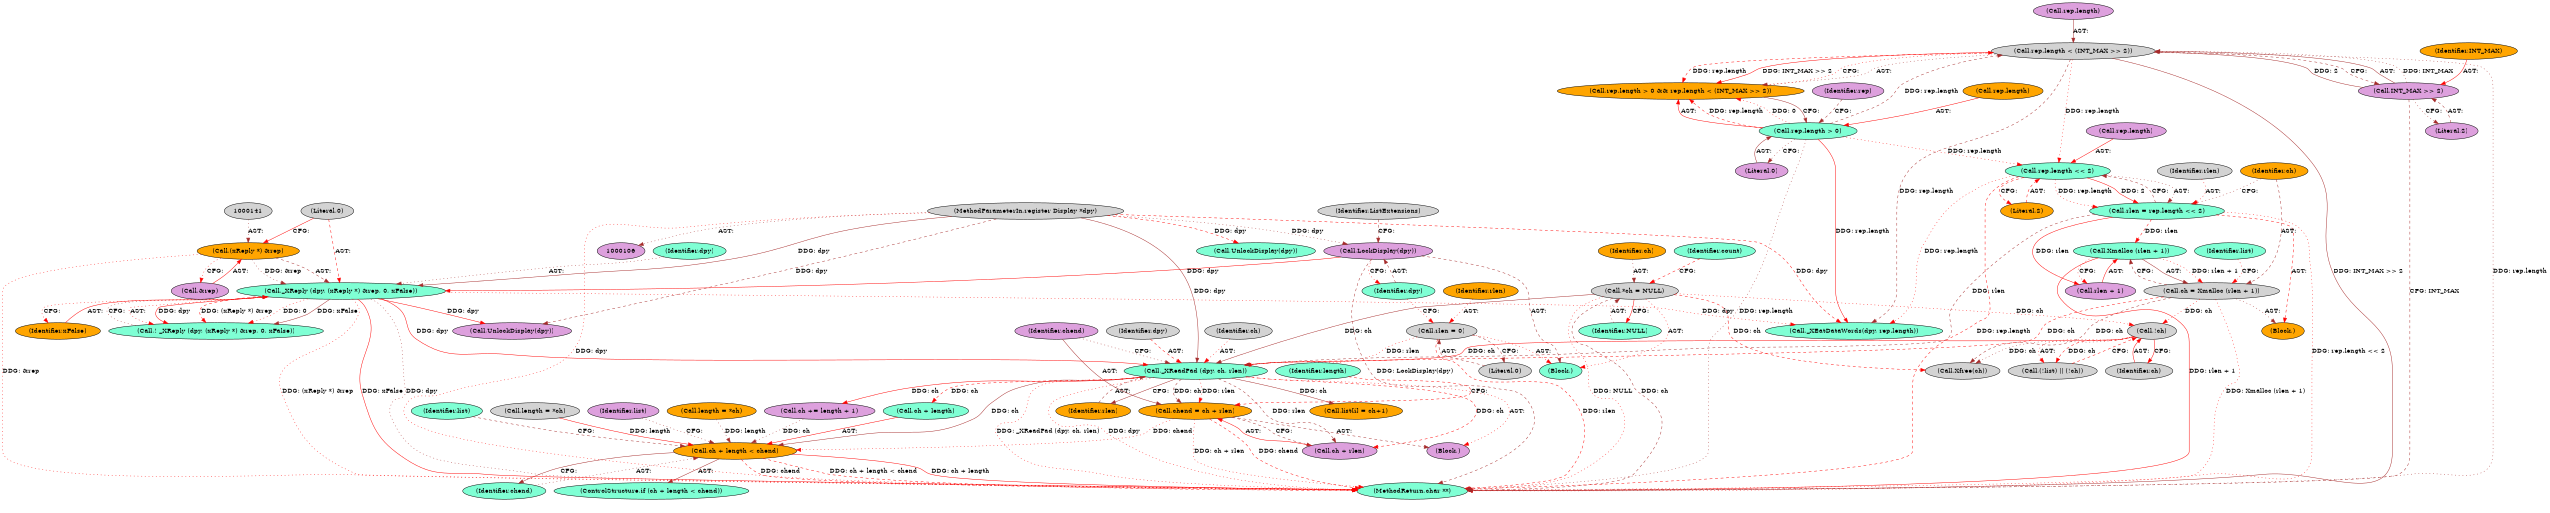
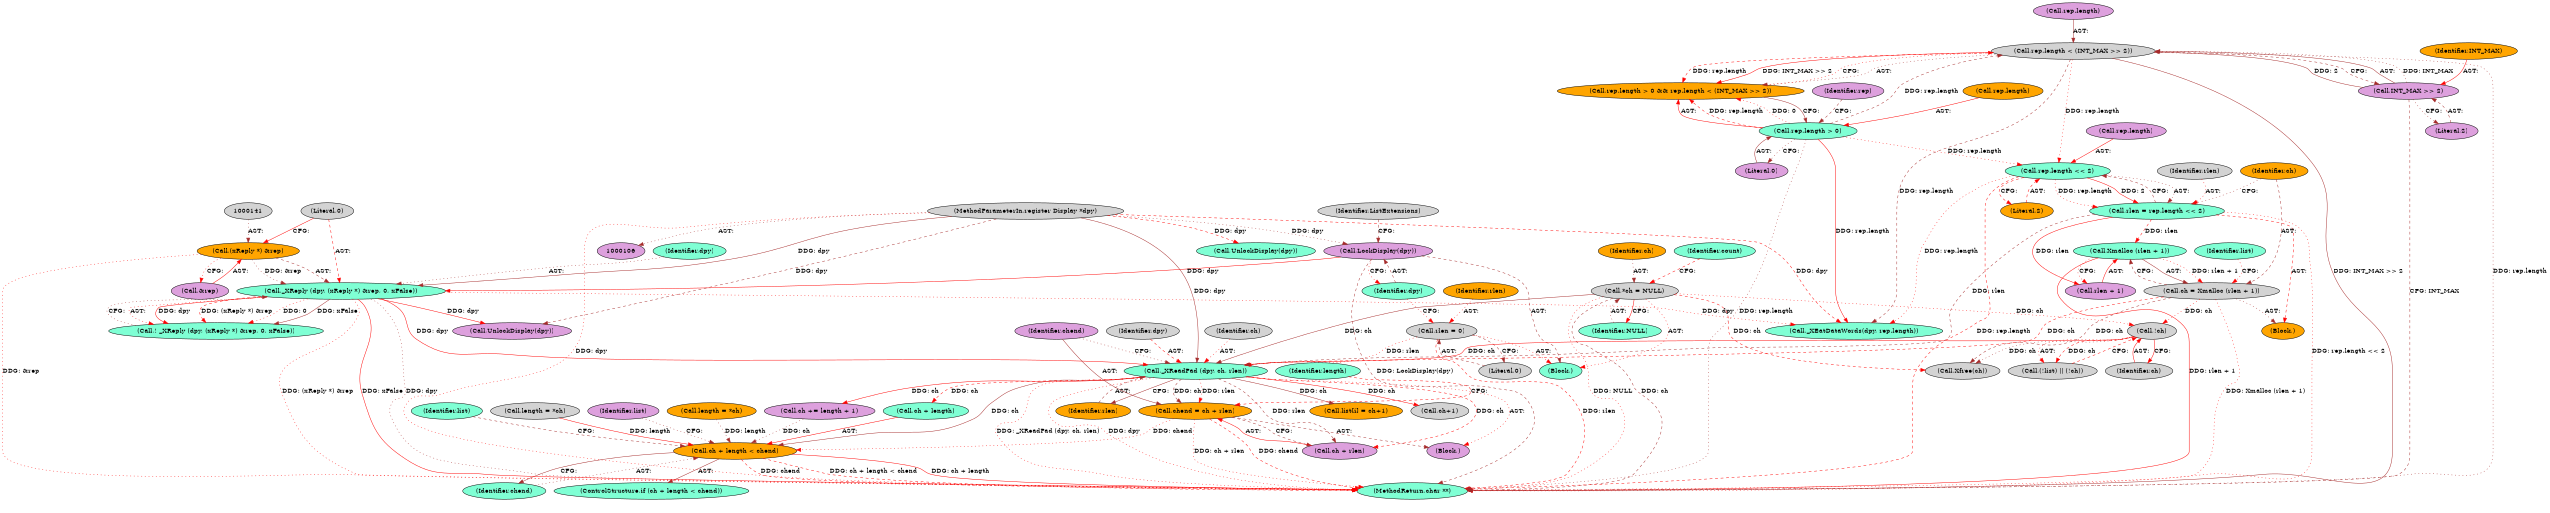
node "(Identifier,xFalse)": removed
node "(Call,ch+1)": added
